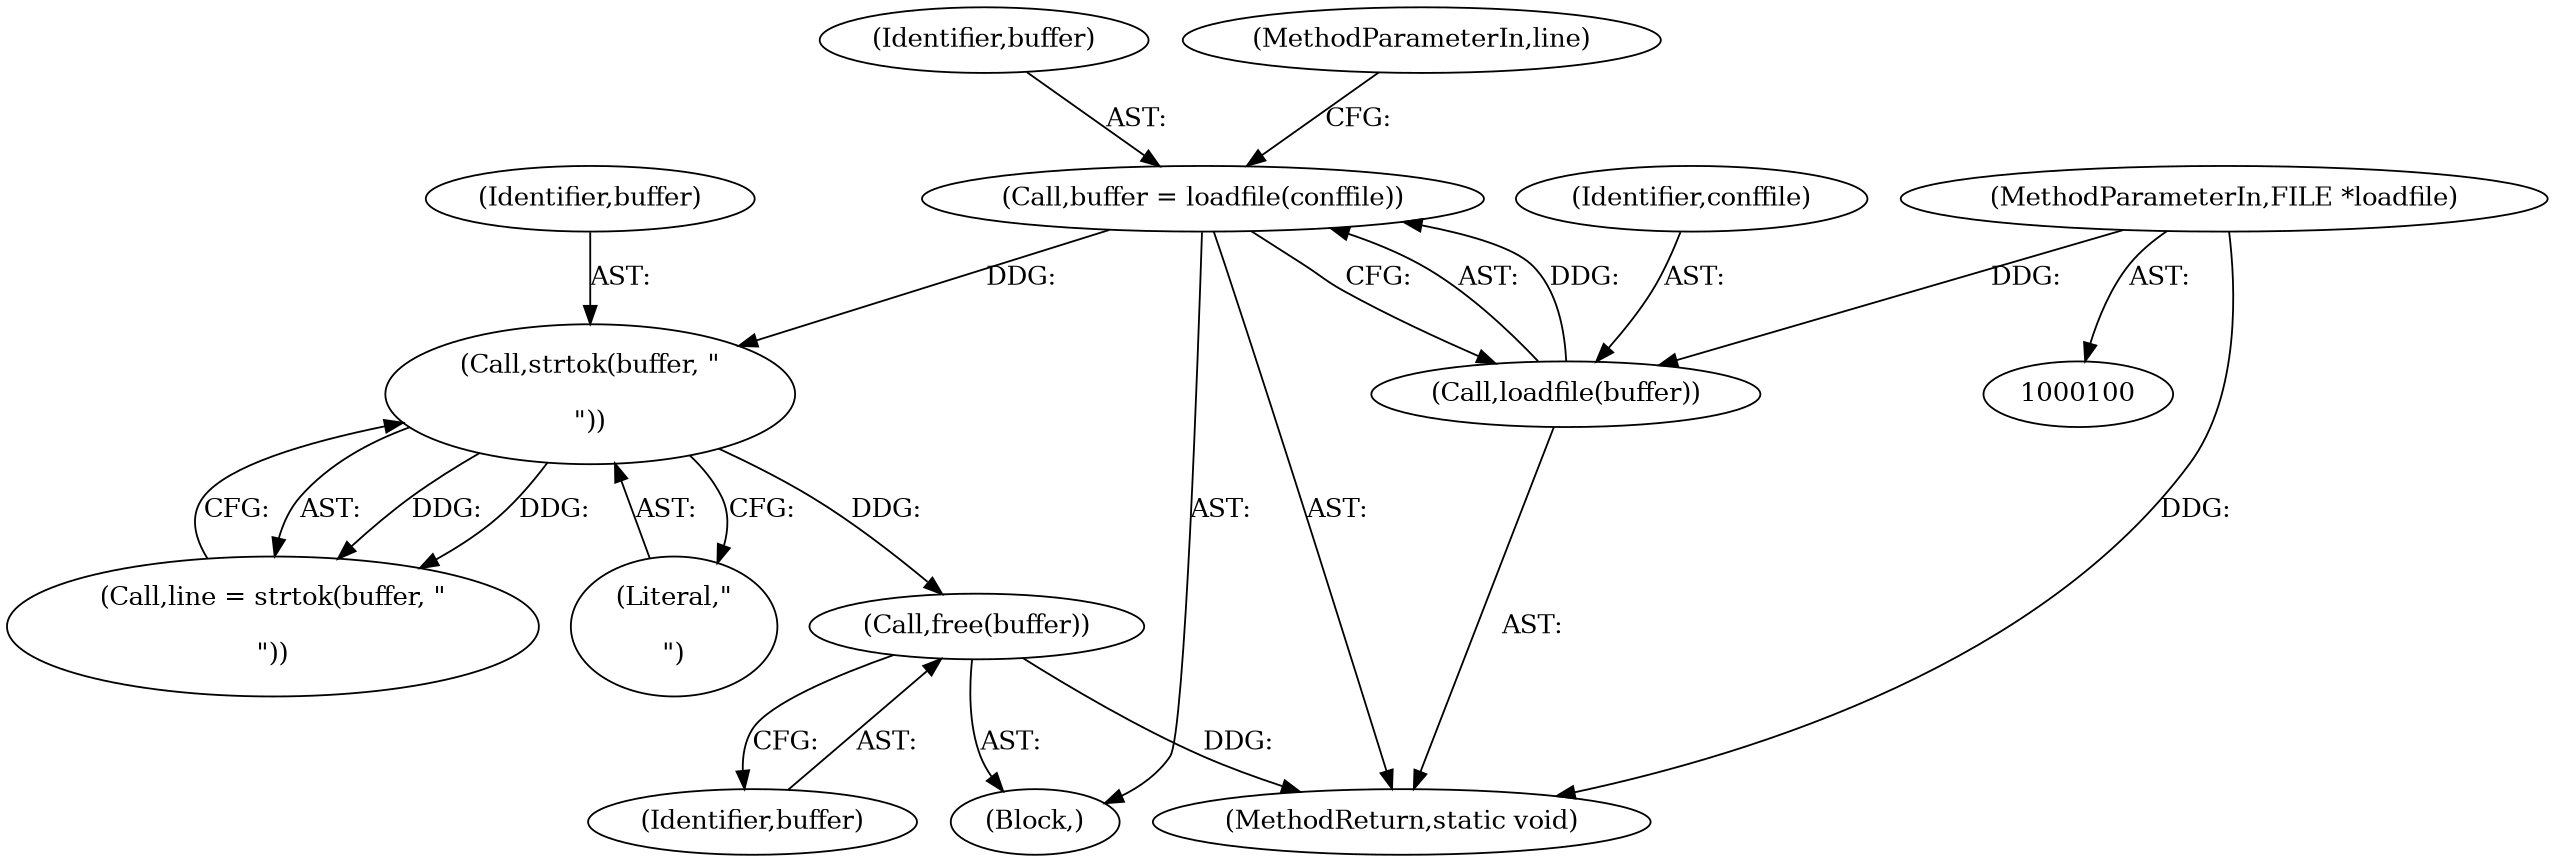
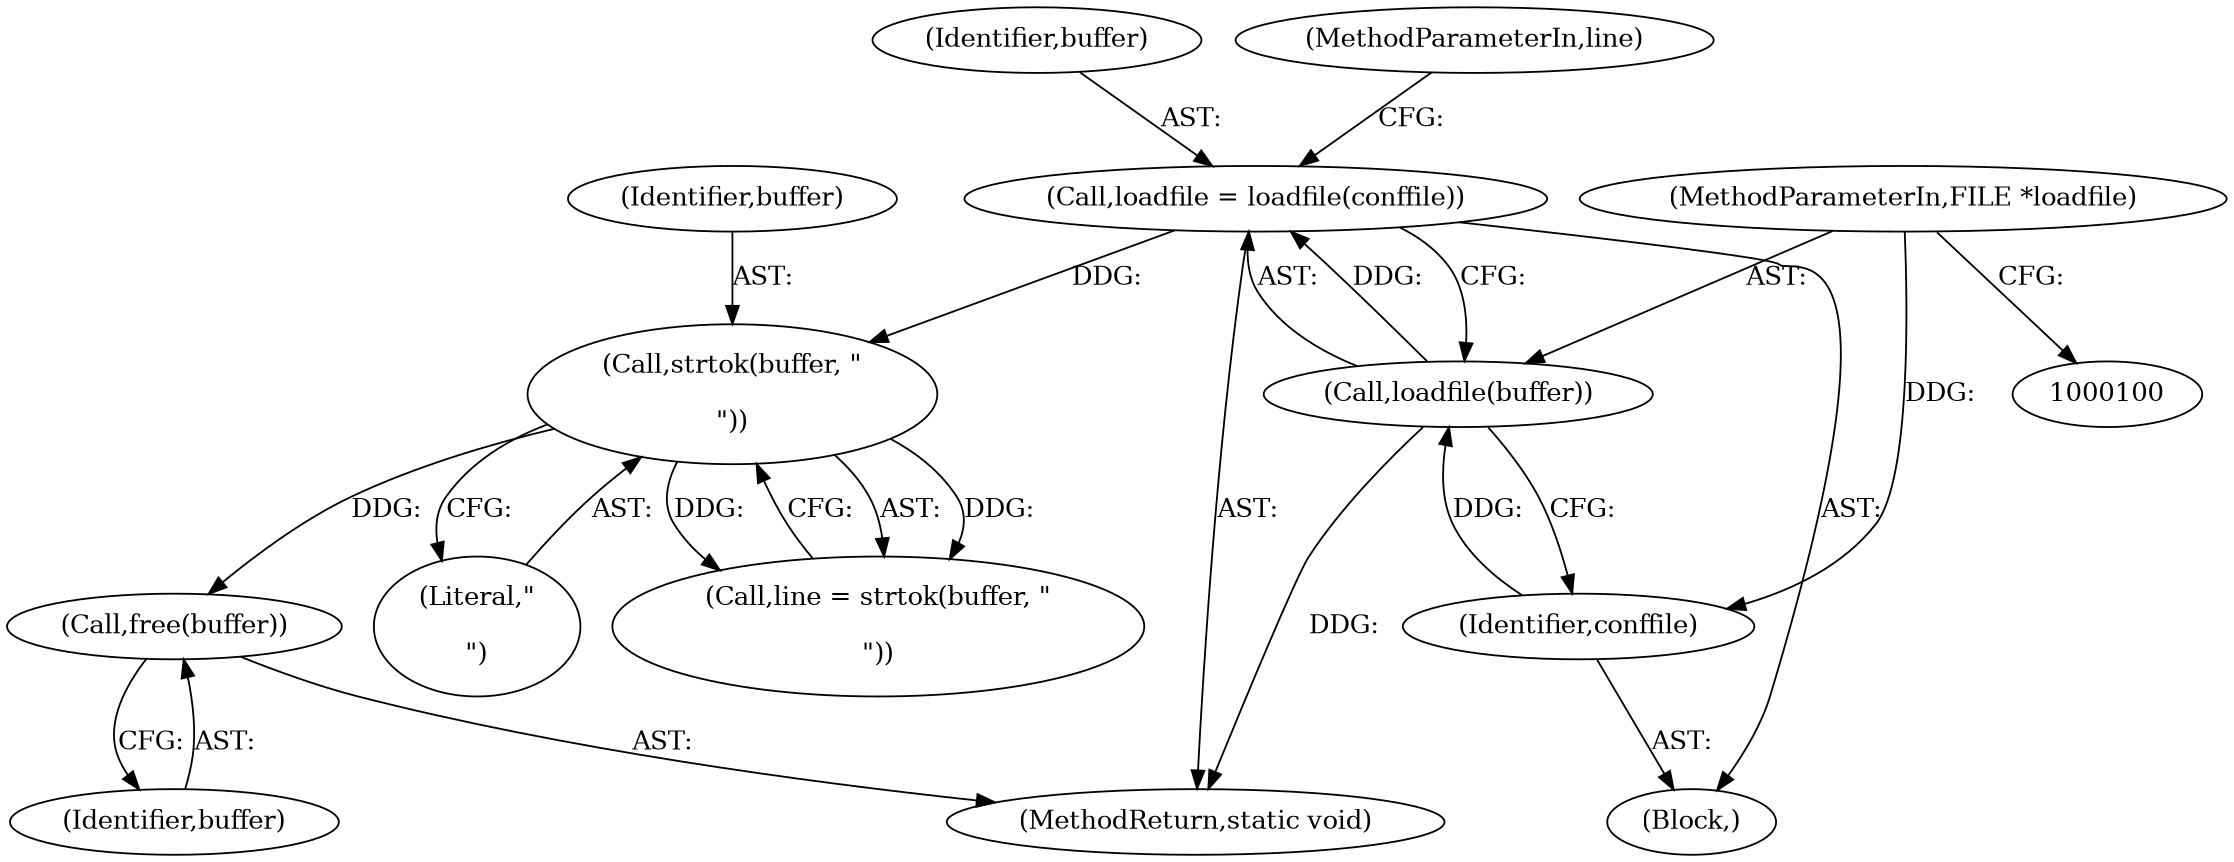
node "(Call,buffer = loadfile(conffile))": label "(Call,buffer = loadfile(conffile))" -> "(Call,loadfile = loadfile(conffile))"
edge "(Identifier,conffile)" -> "(Call,loadfile(buffer))": label "AST: " -> "DDG: "
edge "(MethodParameterIn,FILE *loadfile)" -> "(Call,loadfile(buffer))": label "DDG: " -> "AST: "
edge "(MethodParameterIn,FILE *loadfile)" -> "1000100": label "AST: " -> "CFG: "
edge "(Call,loadfile(buffer))" -> "(Identifier,conffile)": added, label "CFG:"
edge "(MethodParameterIn,FILE *loadfile)" -> "(MethodReturn,static void)": now "(MethodParameterIn,FILE *loadfile)" -> "(Identifier,conffile)"
edge "(Call,loadfile(buffer))" -> "(MethodReturn,static void)": label "AST: " -> "DDG: "
edge "(Call,free(buffer))" -> "(Block,)": now "(Identifier,conffile)" -> "(Block,)"
edge "(Call,free(buffer))" -> "(MethodReturn,static void)": label "DDG: " -> "AST: "
